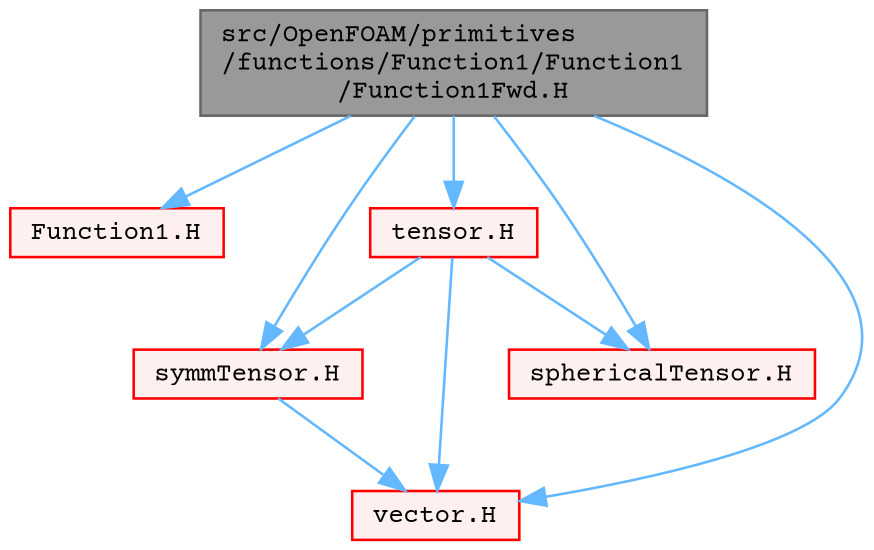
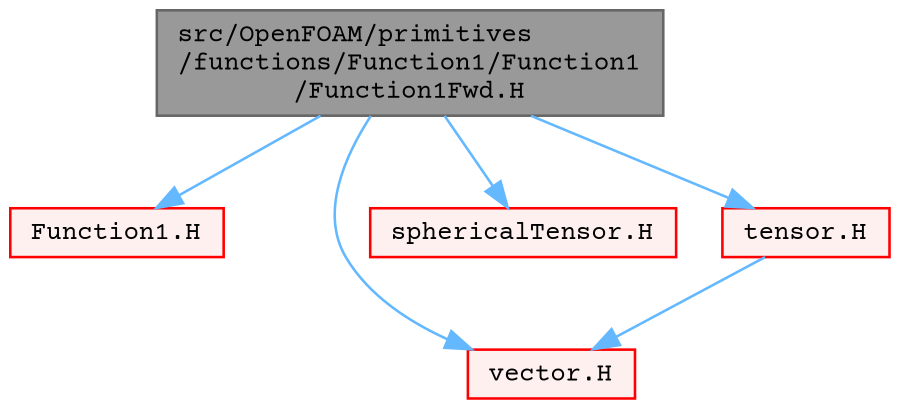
edge "tensor.H" -> "sphericalTensor.H": removed
node "symmTensor.H": removed
